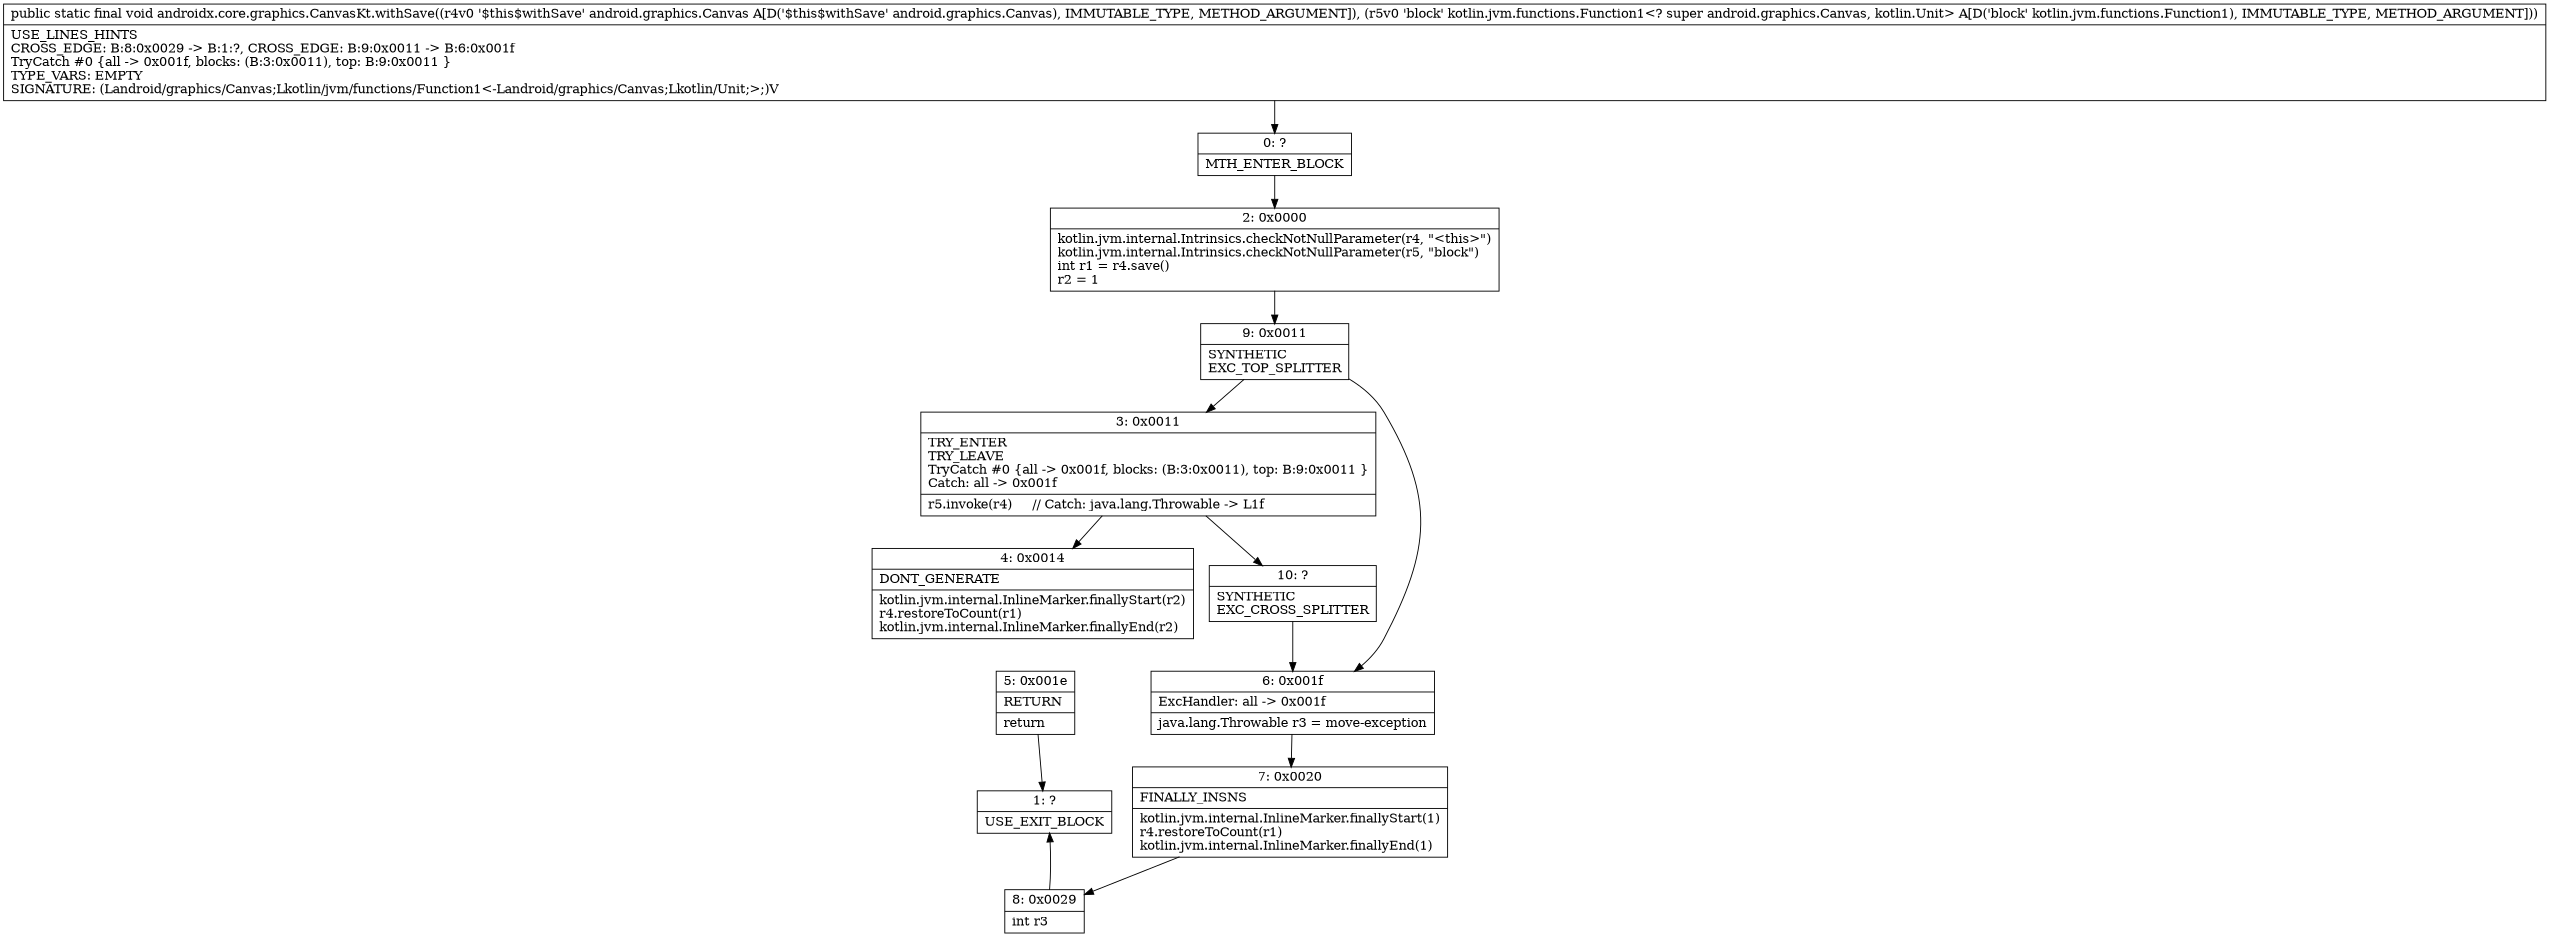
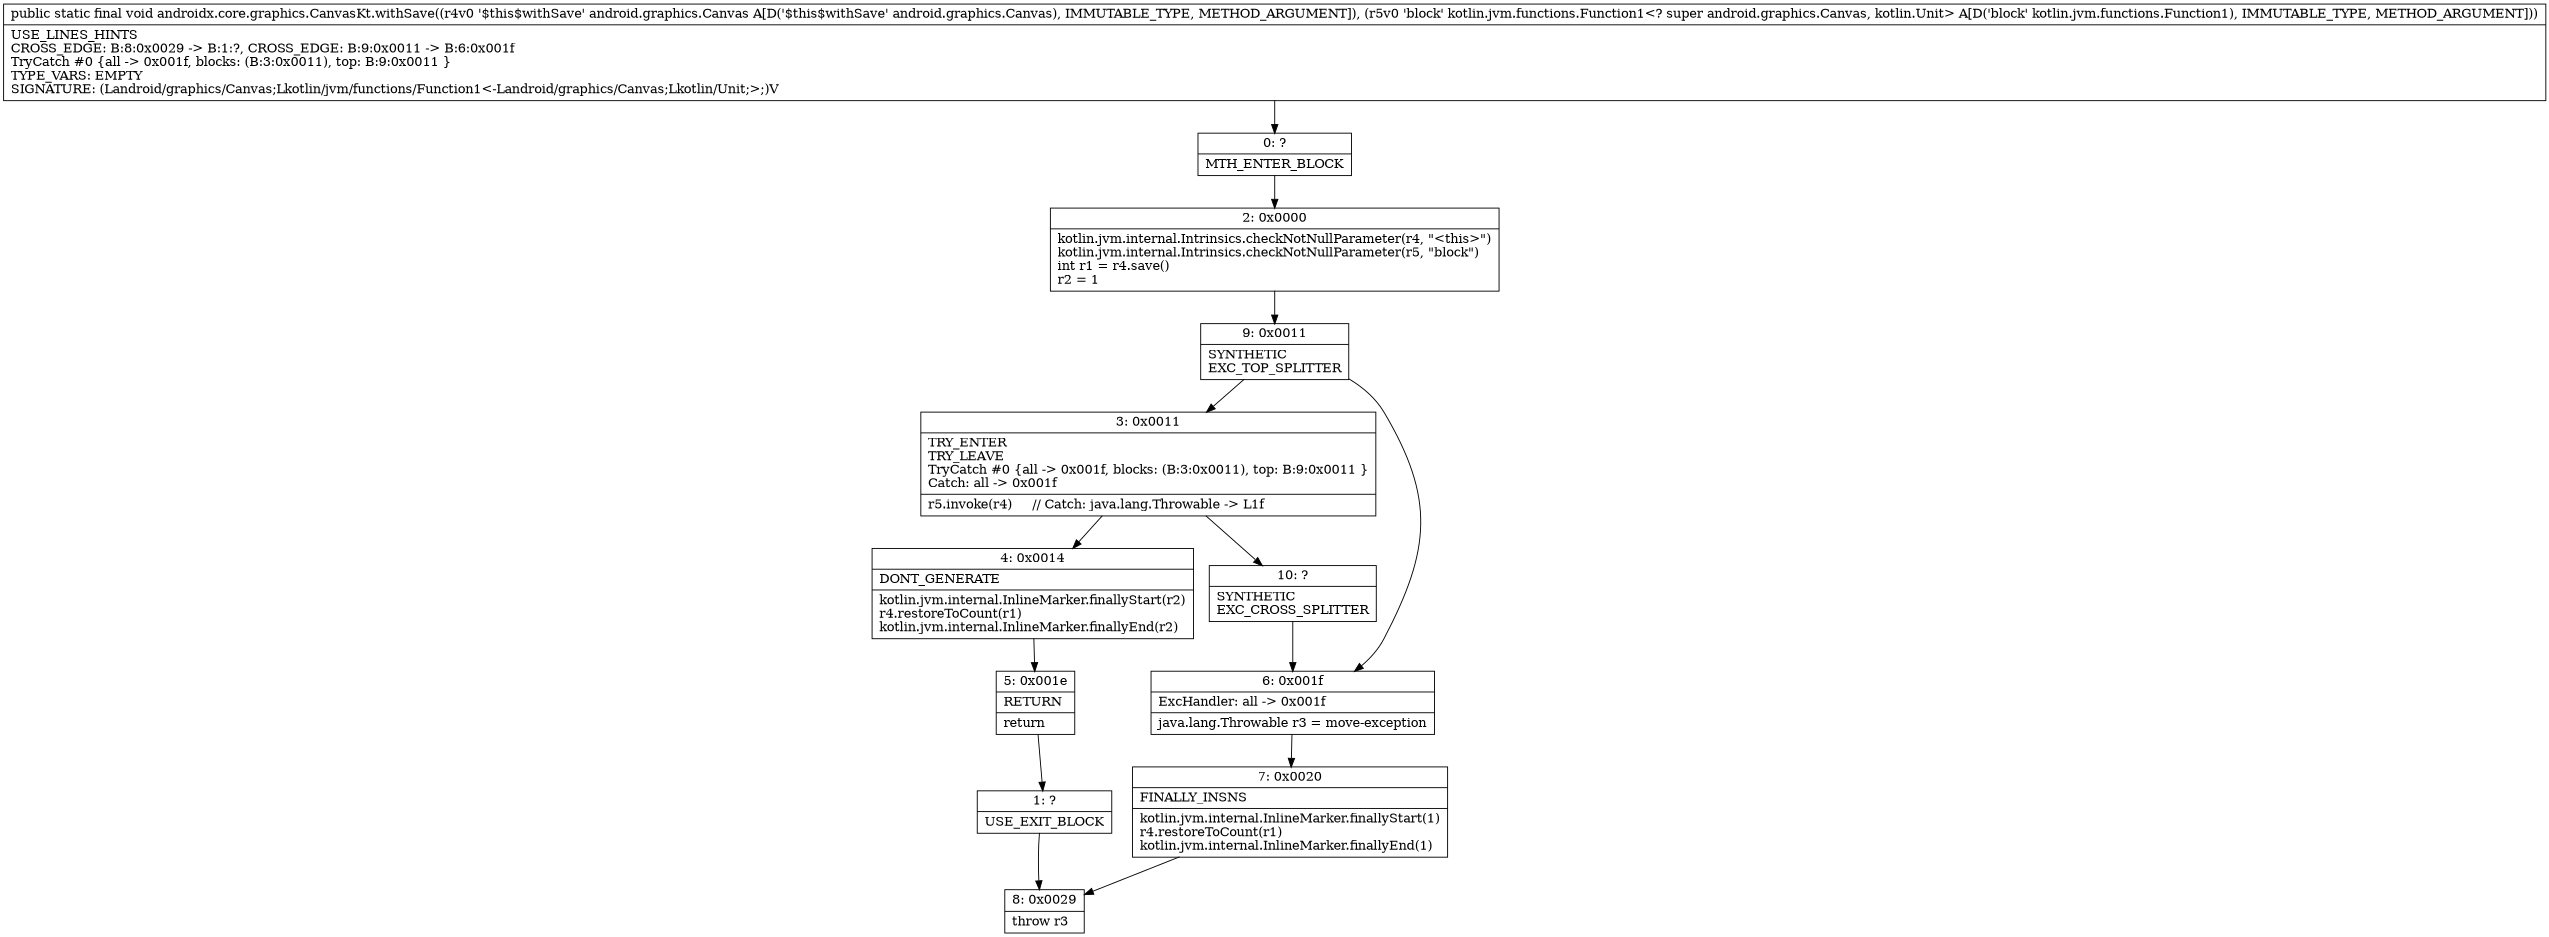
edge "4: 0x0014" -> "5: 0x001e": added
edge "8: 0x0029" -> "1: ?": reversed
node "8: 0x0029": text "int r3" -> "throw r3"
